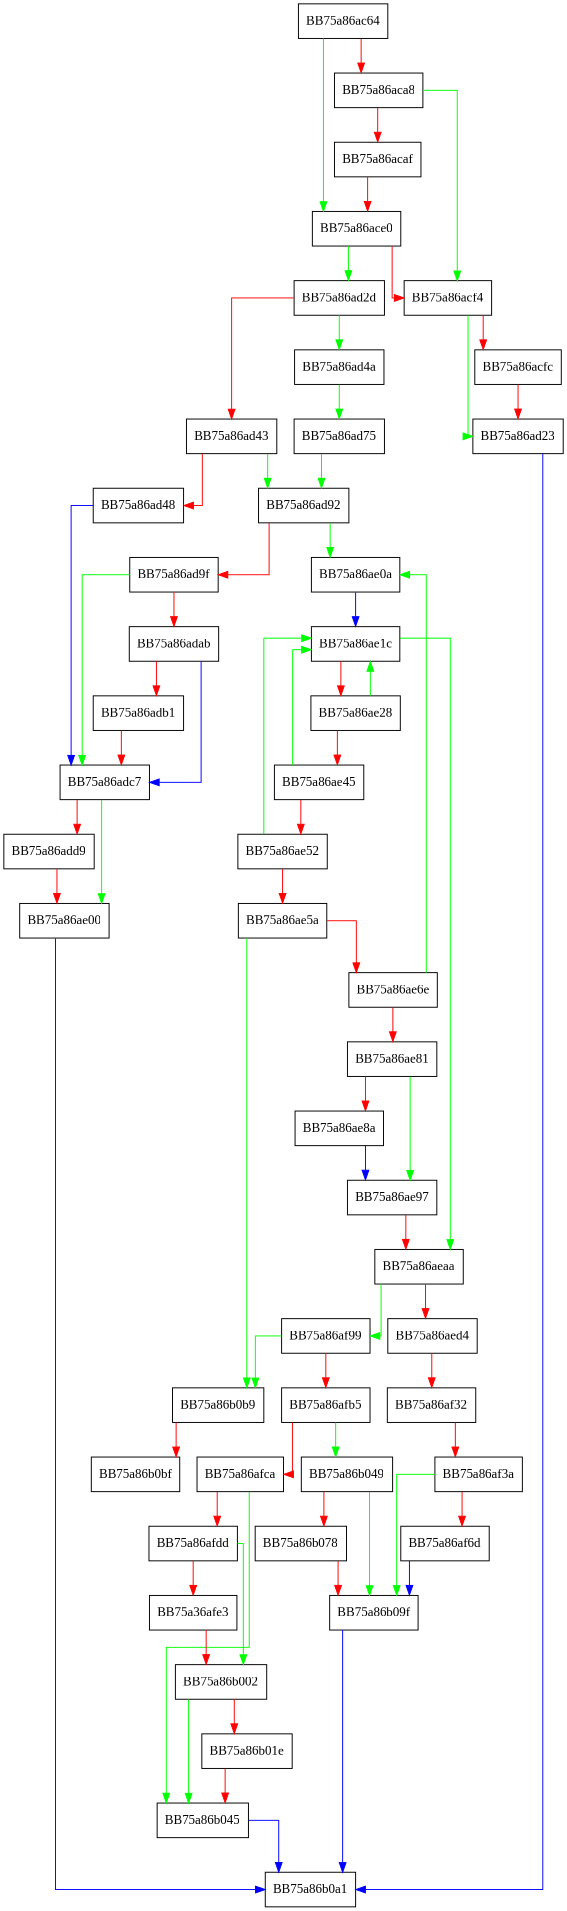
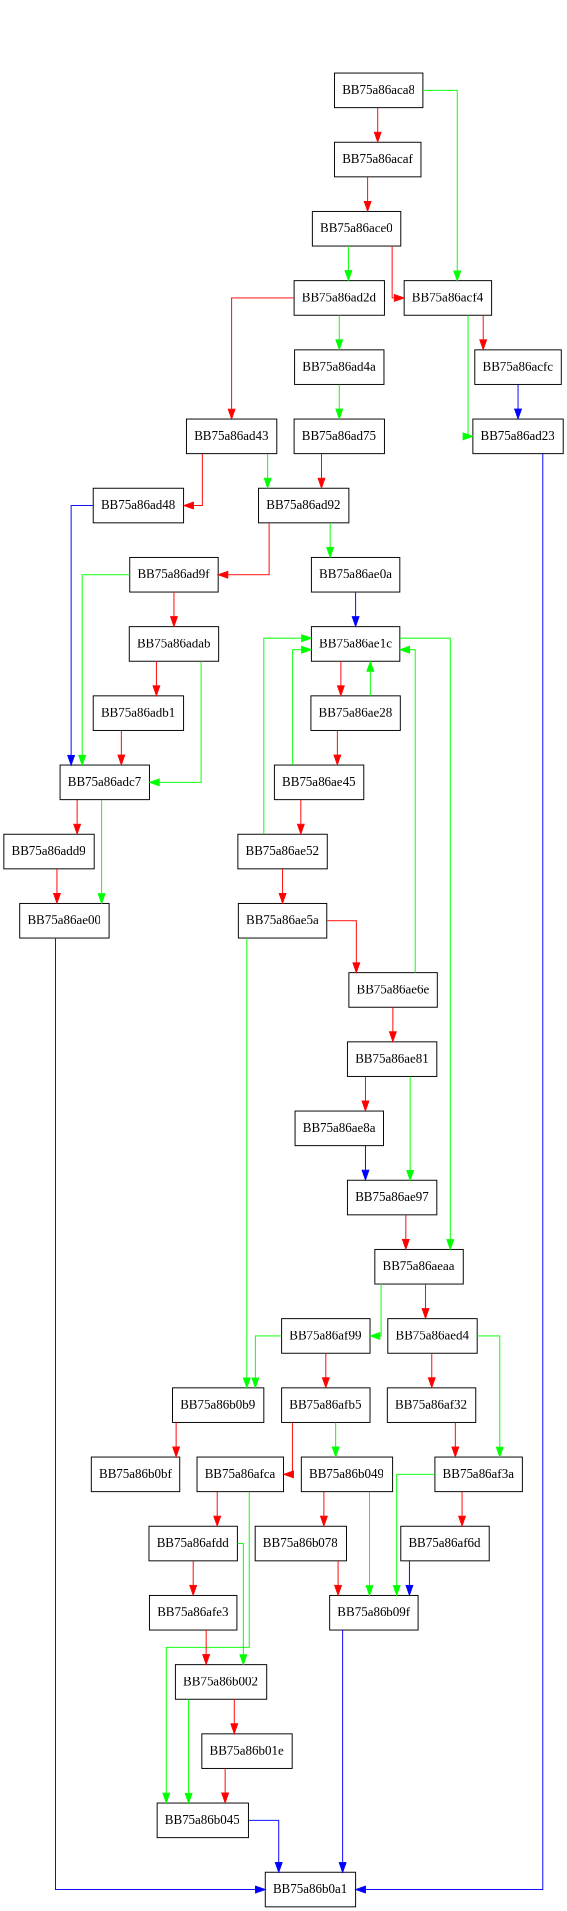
node "BB75a86ac64": removed
edge "BB75a86acfc" -> "BB75a86ad23": color red -> blue
edge "BB75a86ad75" -> "BB75a86ad92": color green -> red
edge "BB75a86adab" -> "BB75a86adc7": color blue -> green
edge "BB75a86ae6e" -> "BB75a86ae0a": now "BB75a86ae6e" -> "BB75a86ae1c"
edge "BB75a86aed4" -> "BB75a86af3a": added
node "BB75a36afe3": label "BB75a36afe3" -> "BB75a86afe3"
